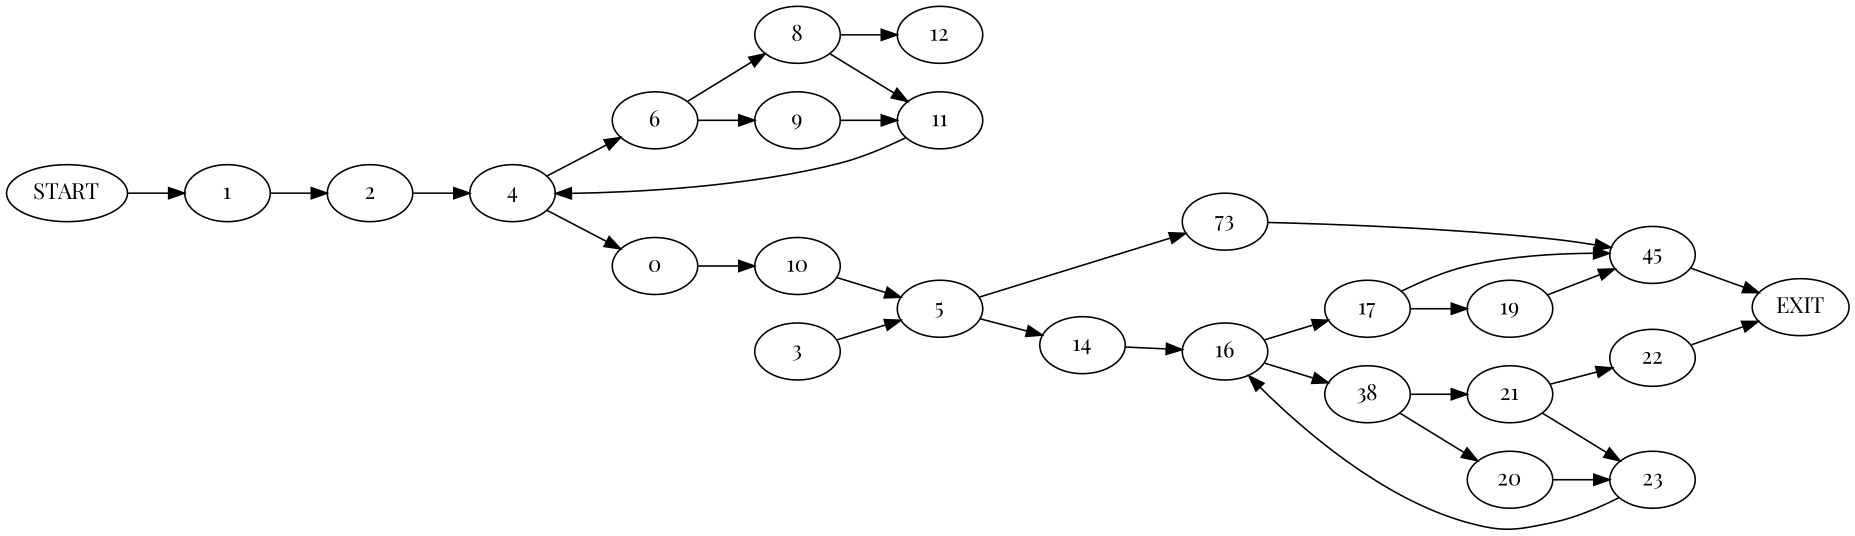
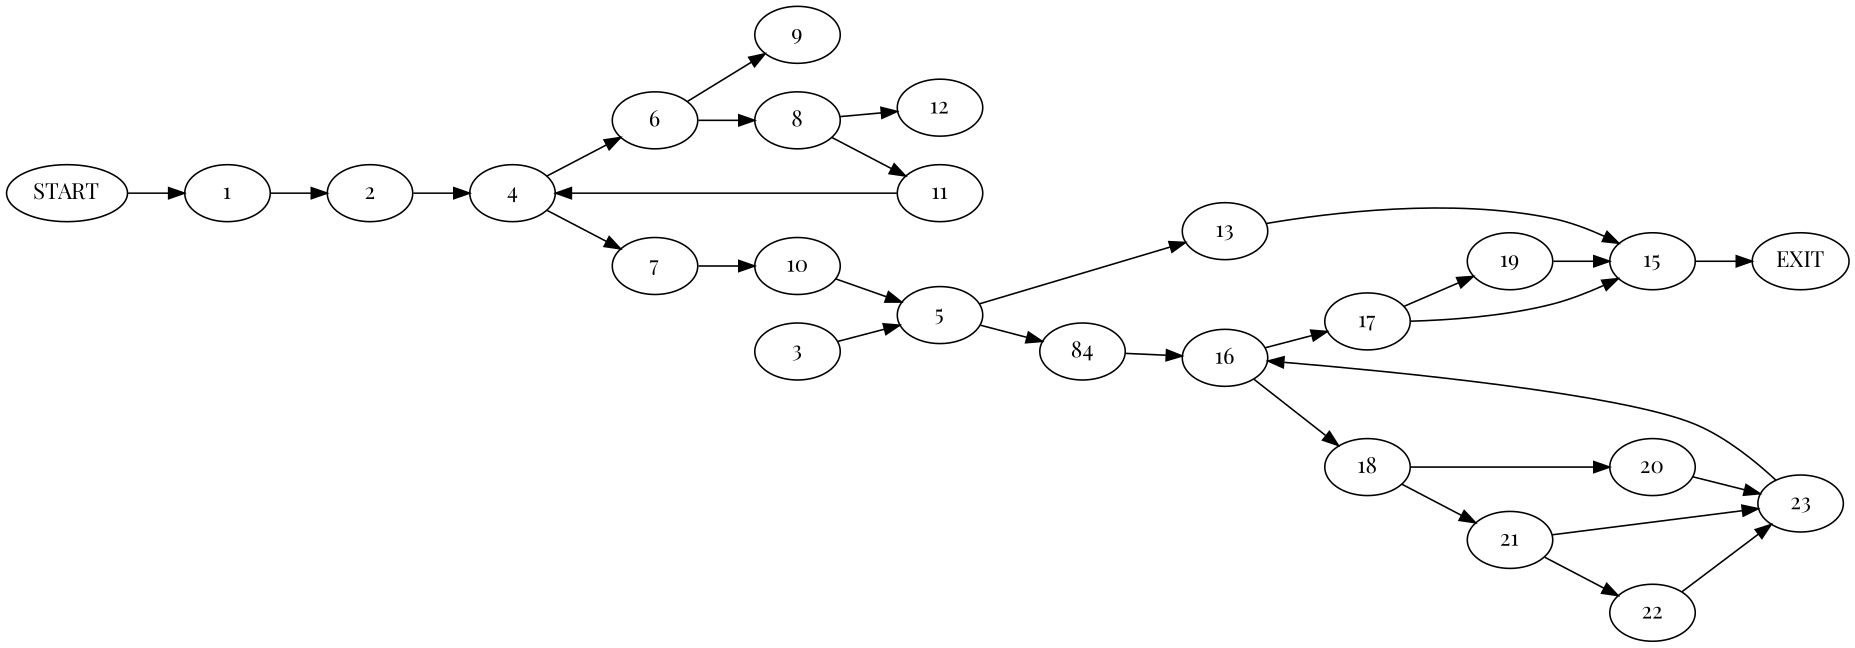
edge "9" -> "11": removed
node "73": label "73" -> "13"
node "45": label "45" -> "15"
node "0": label "0" -> "7"
edge "22" -> "EXIT": now "22" -> "23"
node "14": label "14" -> "84"
node "38": label "38" -> "18"
